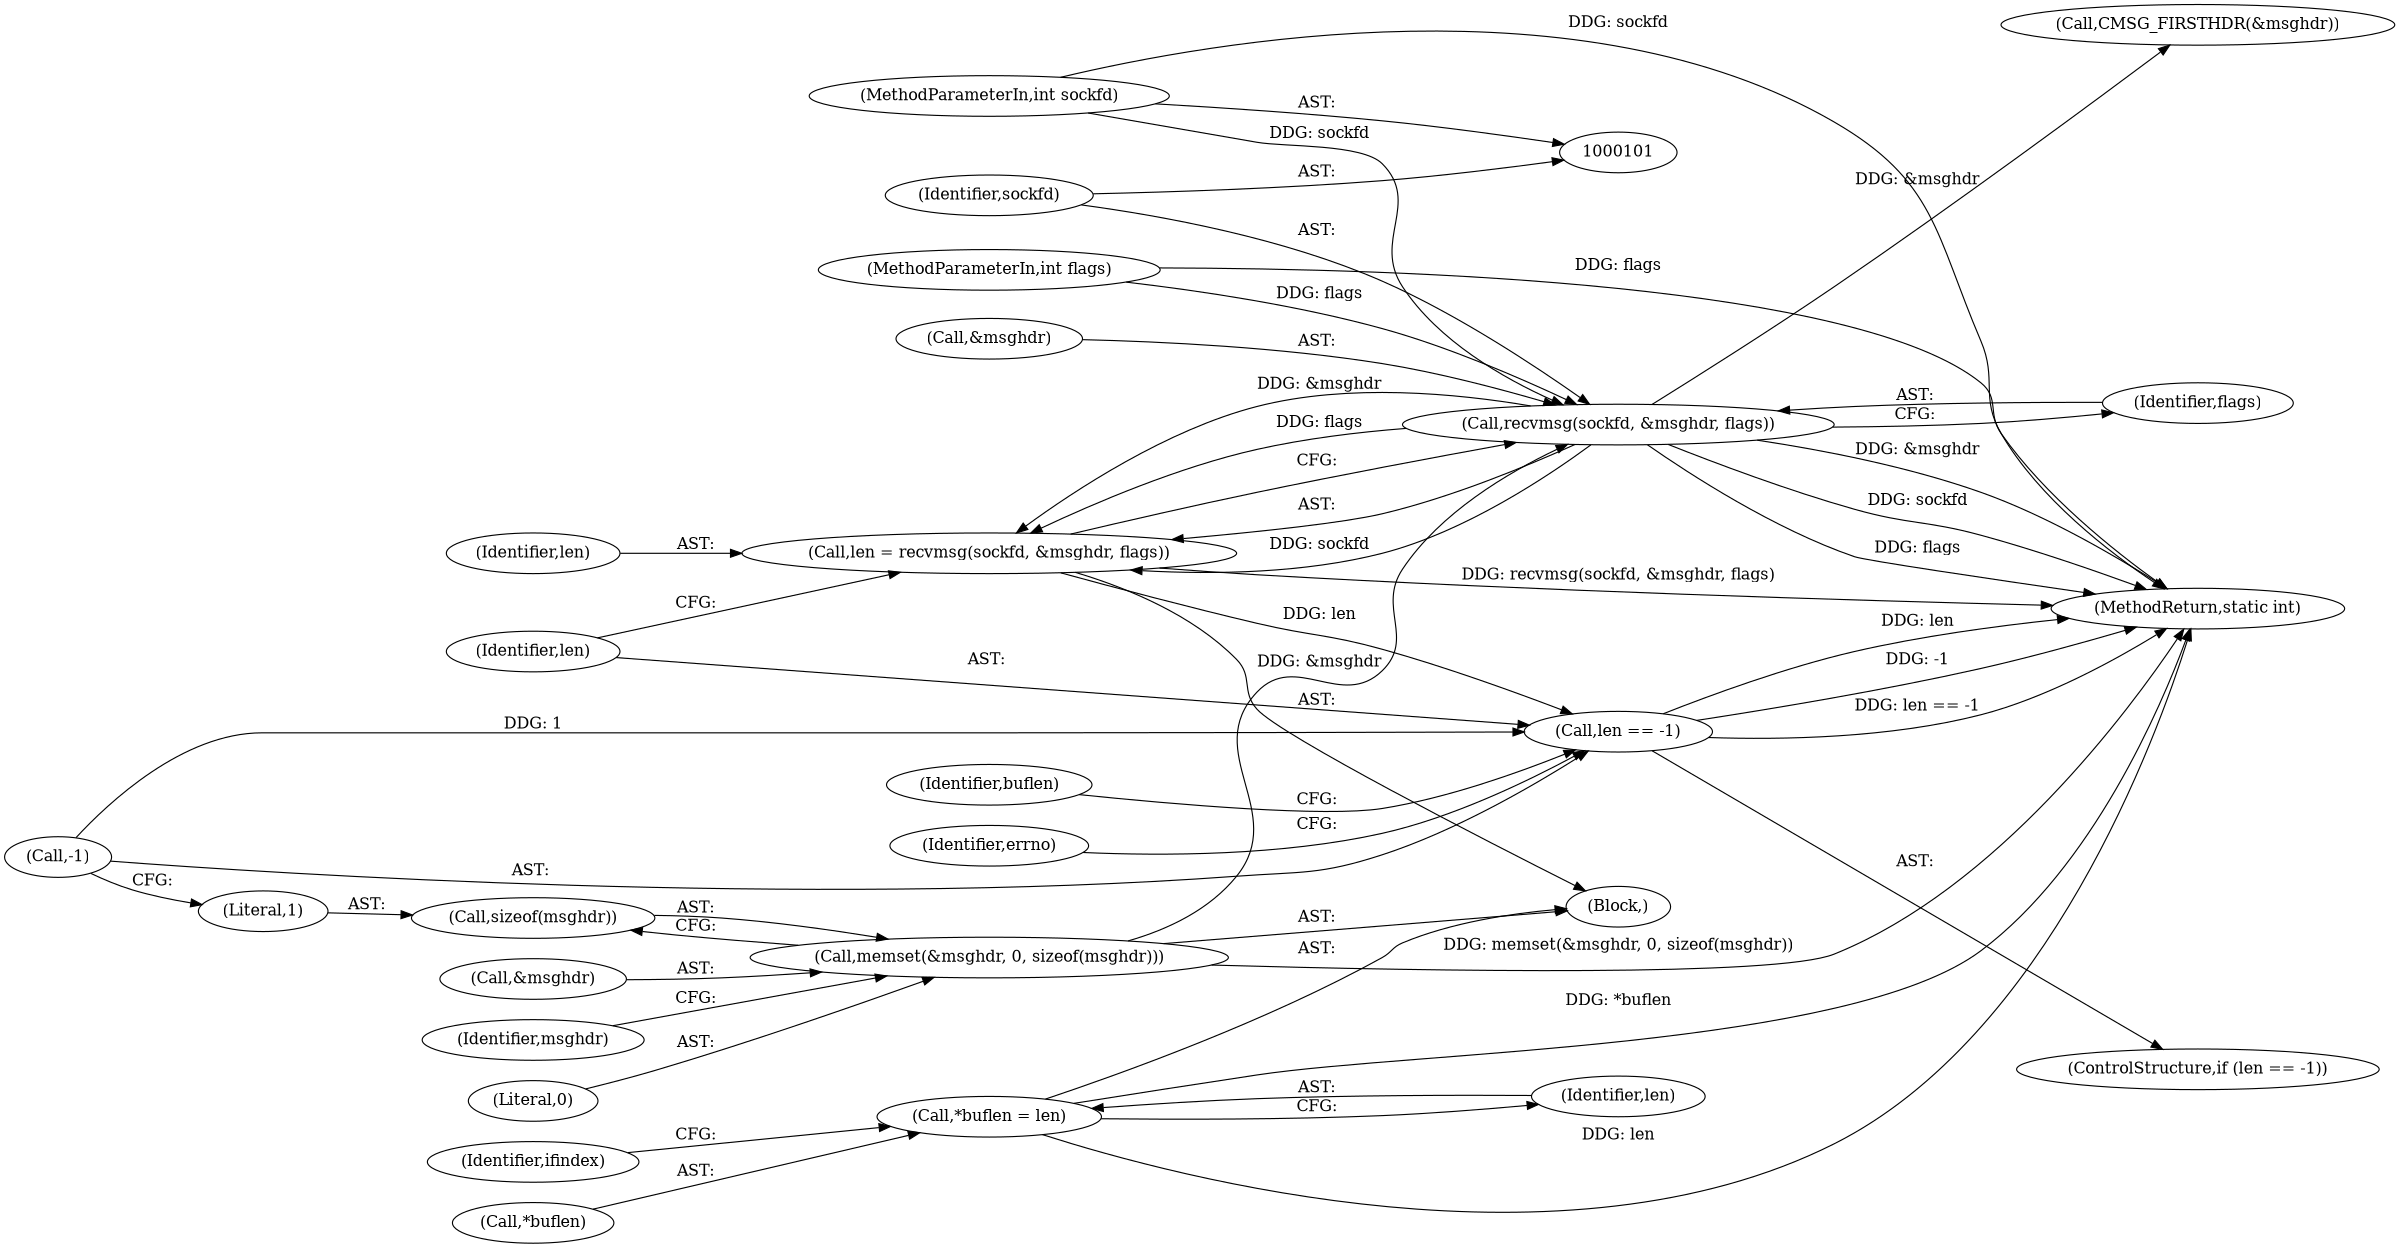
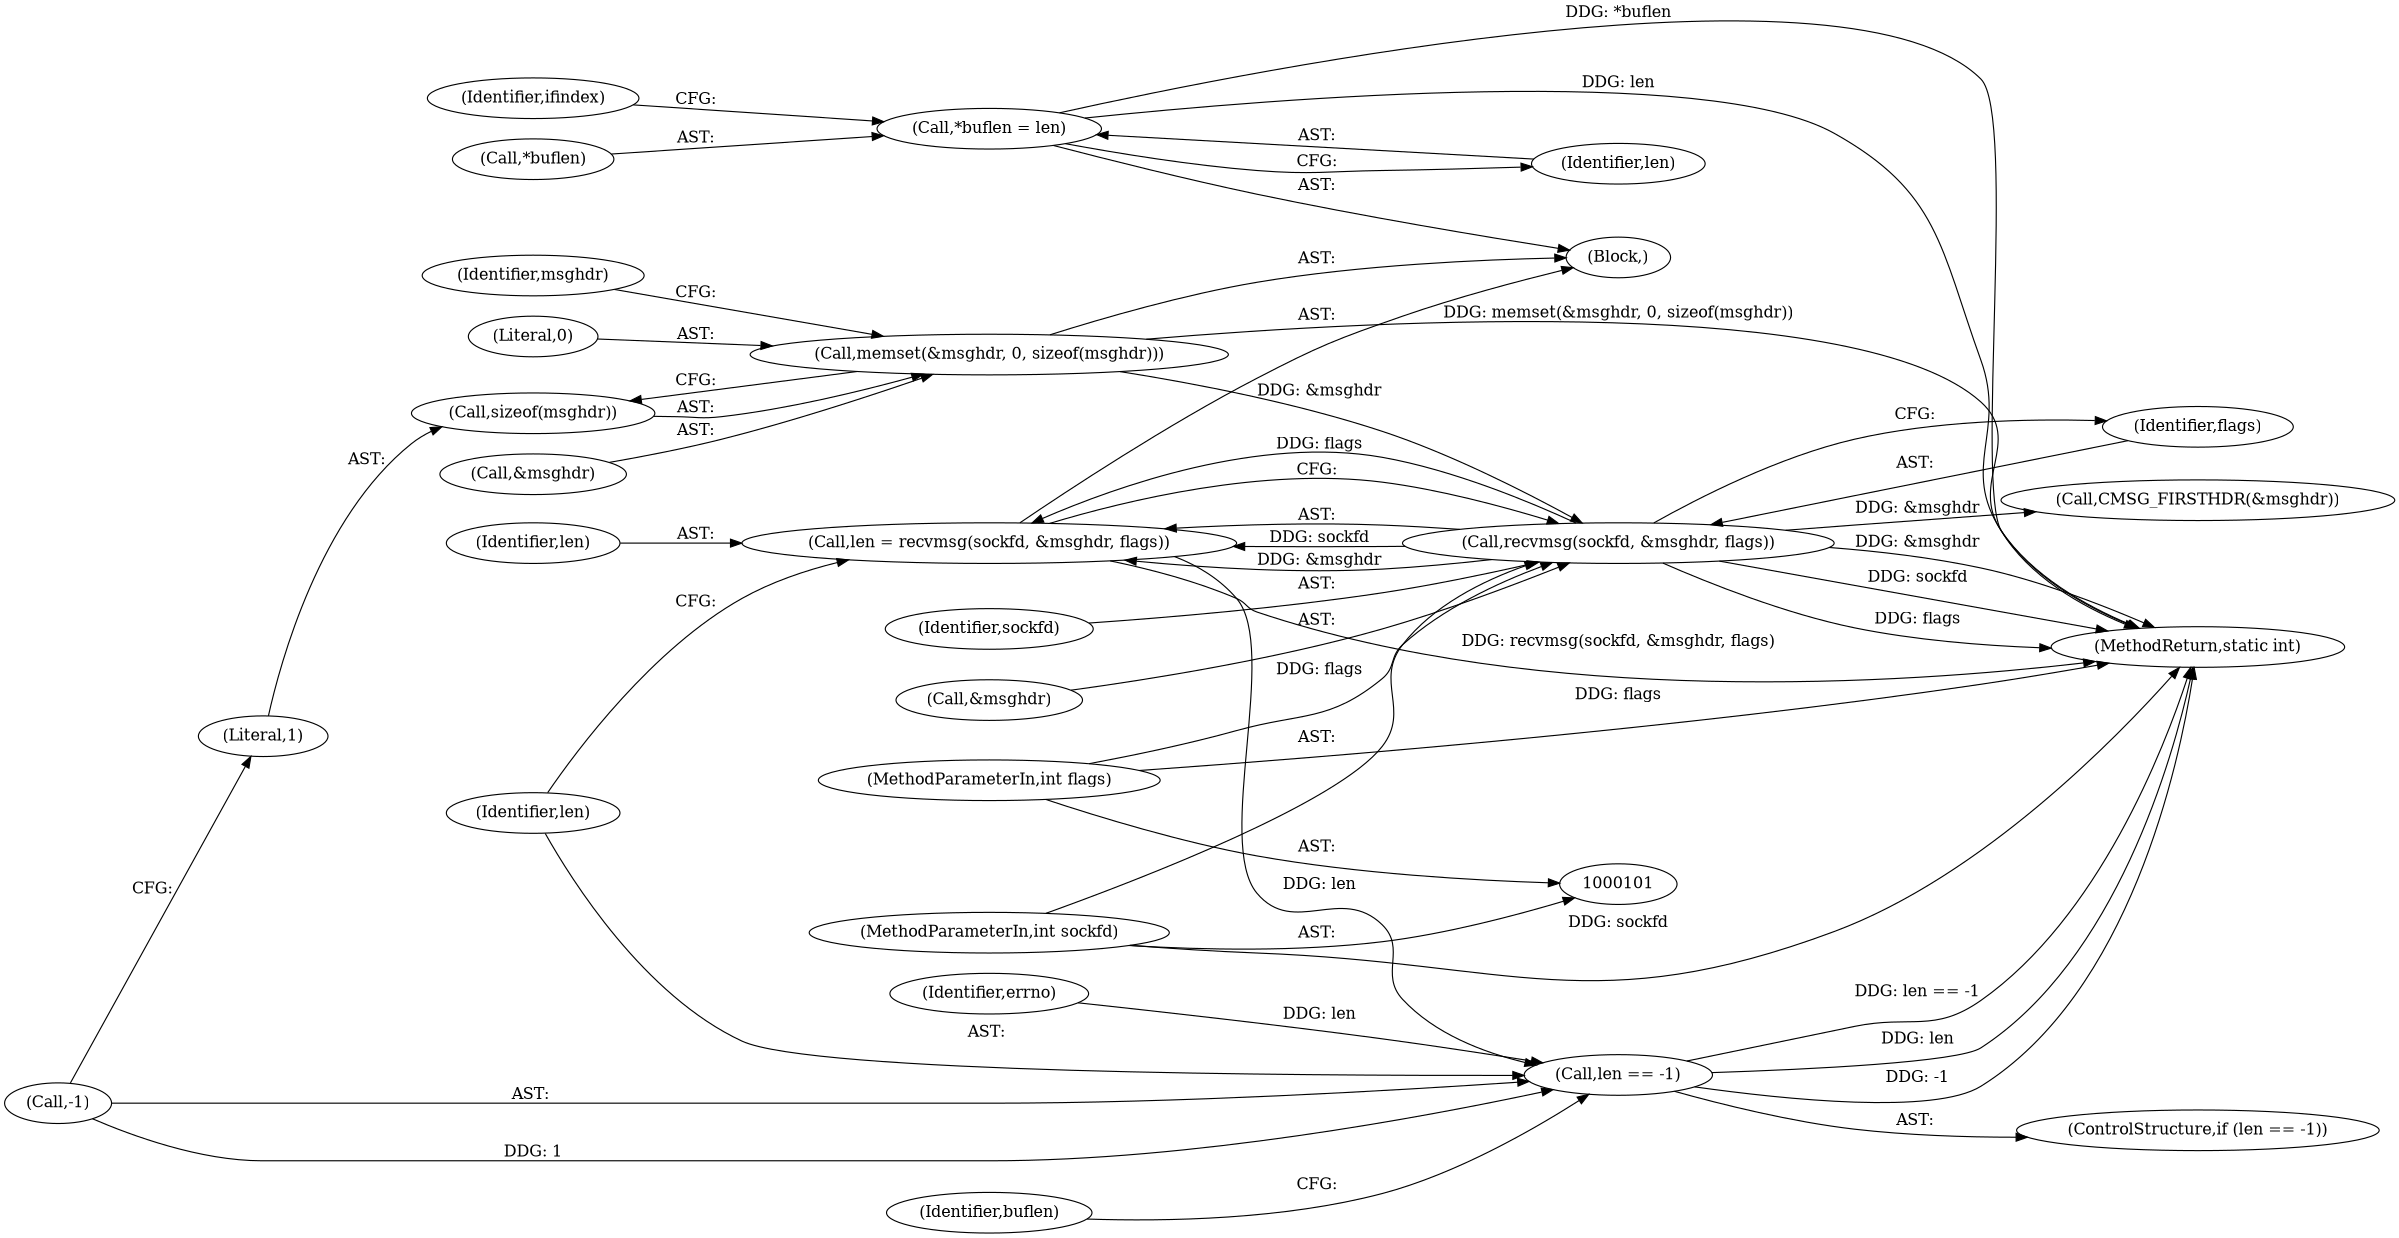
edge "(MethodParameterIn,int sockfd)" -> "(Call,recvmsg(sockfd, &msghdr, flags))": label "DDG: sockfd" -> "AST: "
edge "(Identifier,sockfd)" -> "1000101": now "(MethodParameterIn,int flags)" -> "1000101"
edge "(Identifier,errno)" -> "(Call,len == -1)": label "CFG: " -> "DDG: len"
